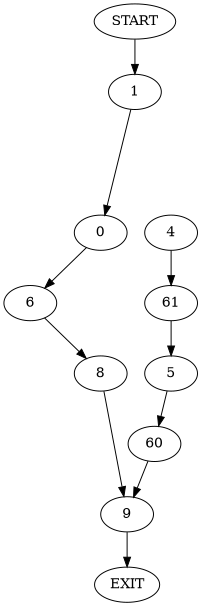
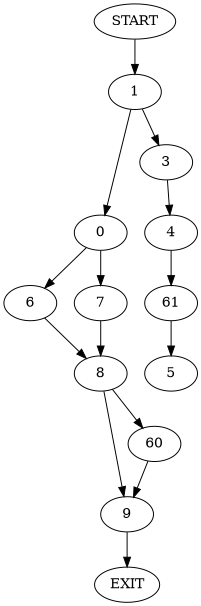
node "3": added
node "7": added
edge "5" -> "60": now "8" -> "60"
